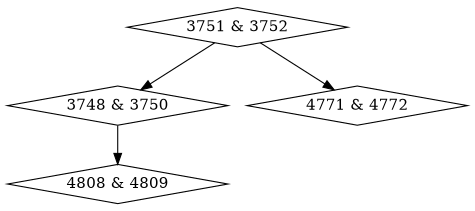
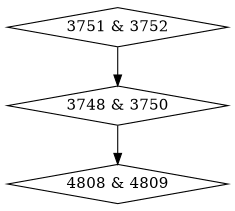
node "4771 & 4772": removed
